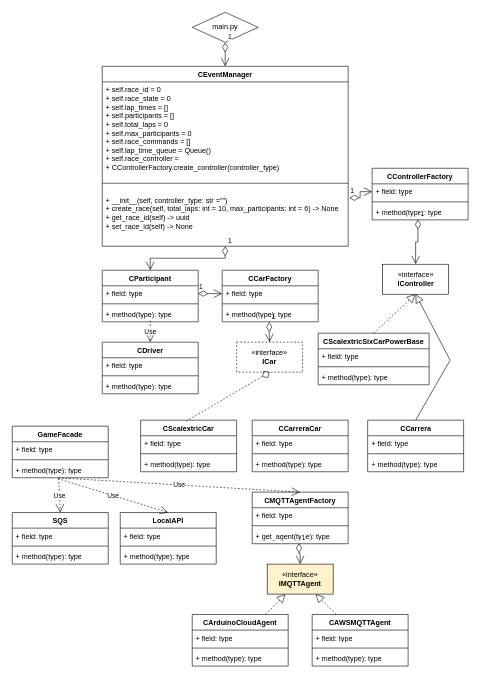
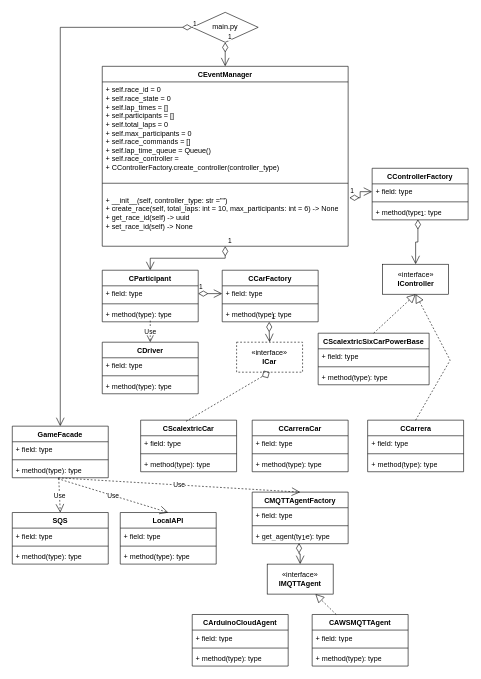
edge "main.py" -- "GameFacade": added, label "1"
edge "CCarrera" -> "«interface» IController": style solid -> dashed
node "«interface» IMQTTAgent": fillcolor #fff2cc -> #ffffff
edge "CArduinoCloudAgent" -> "«interface» IMQTTAgent": removed
